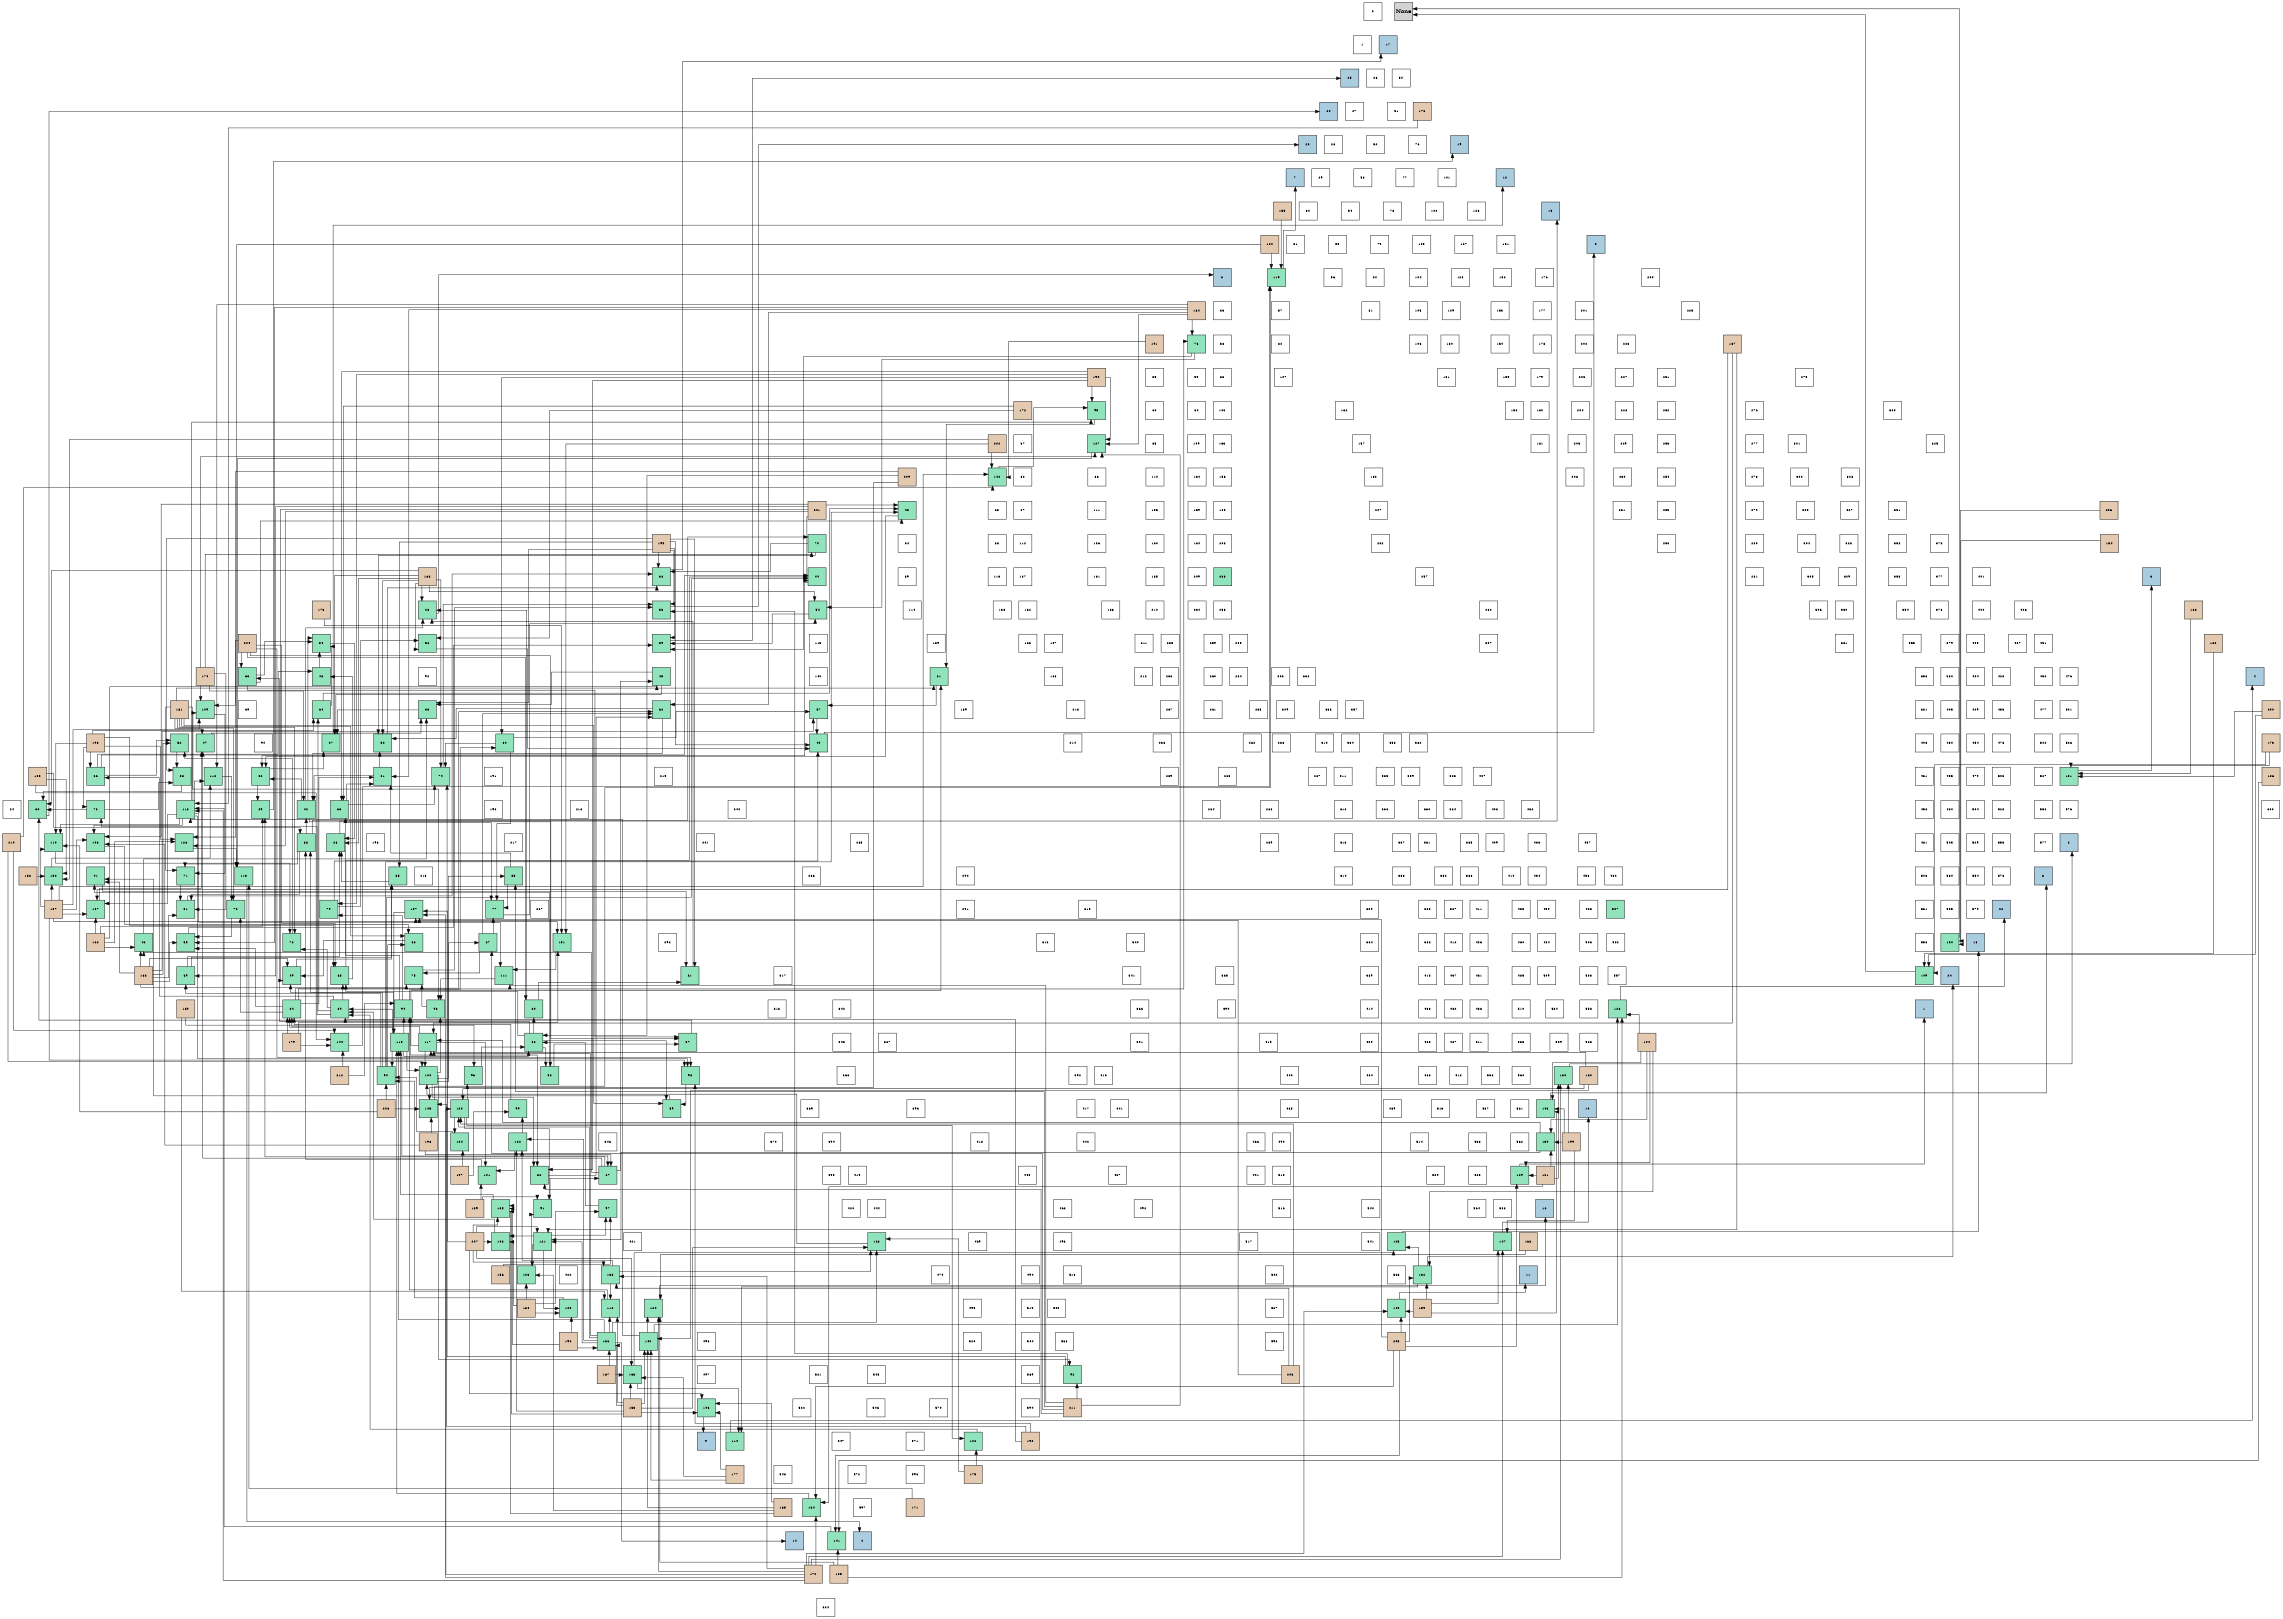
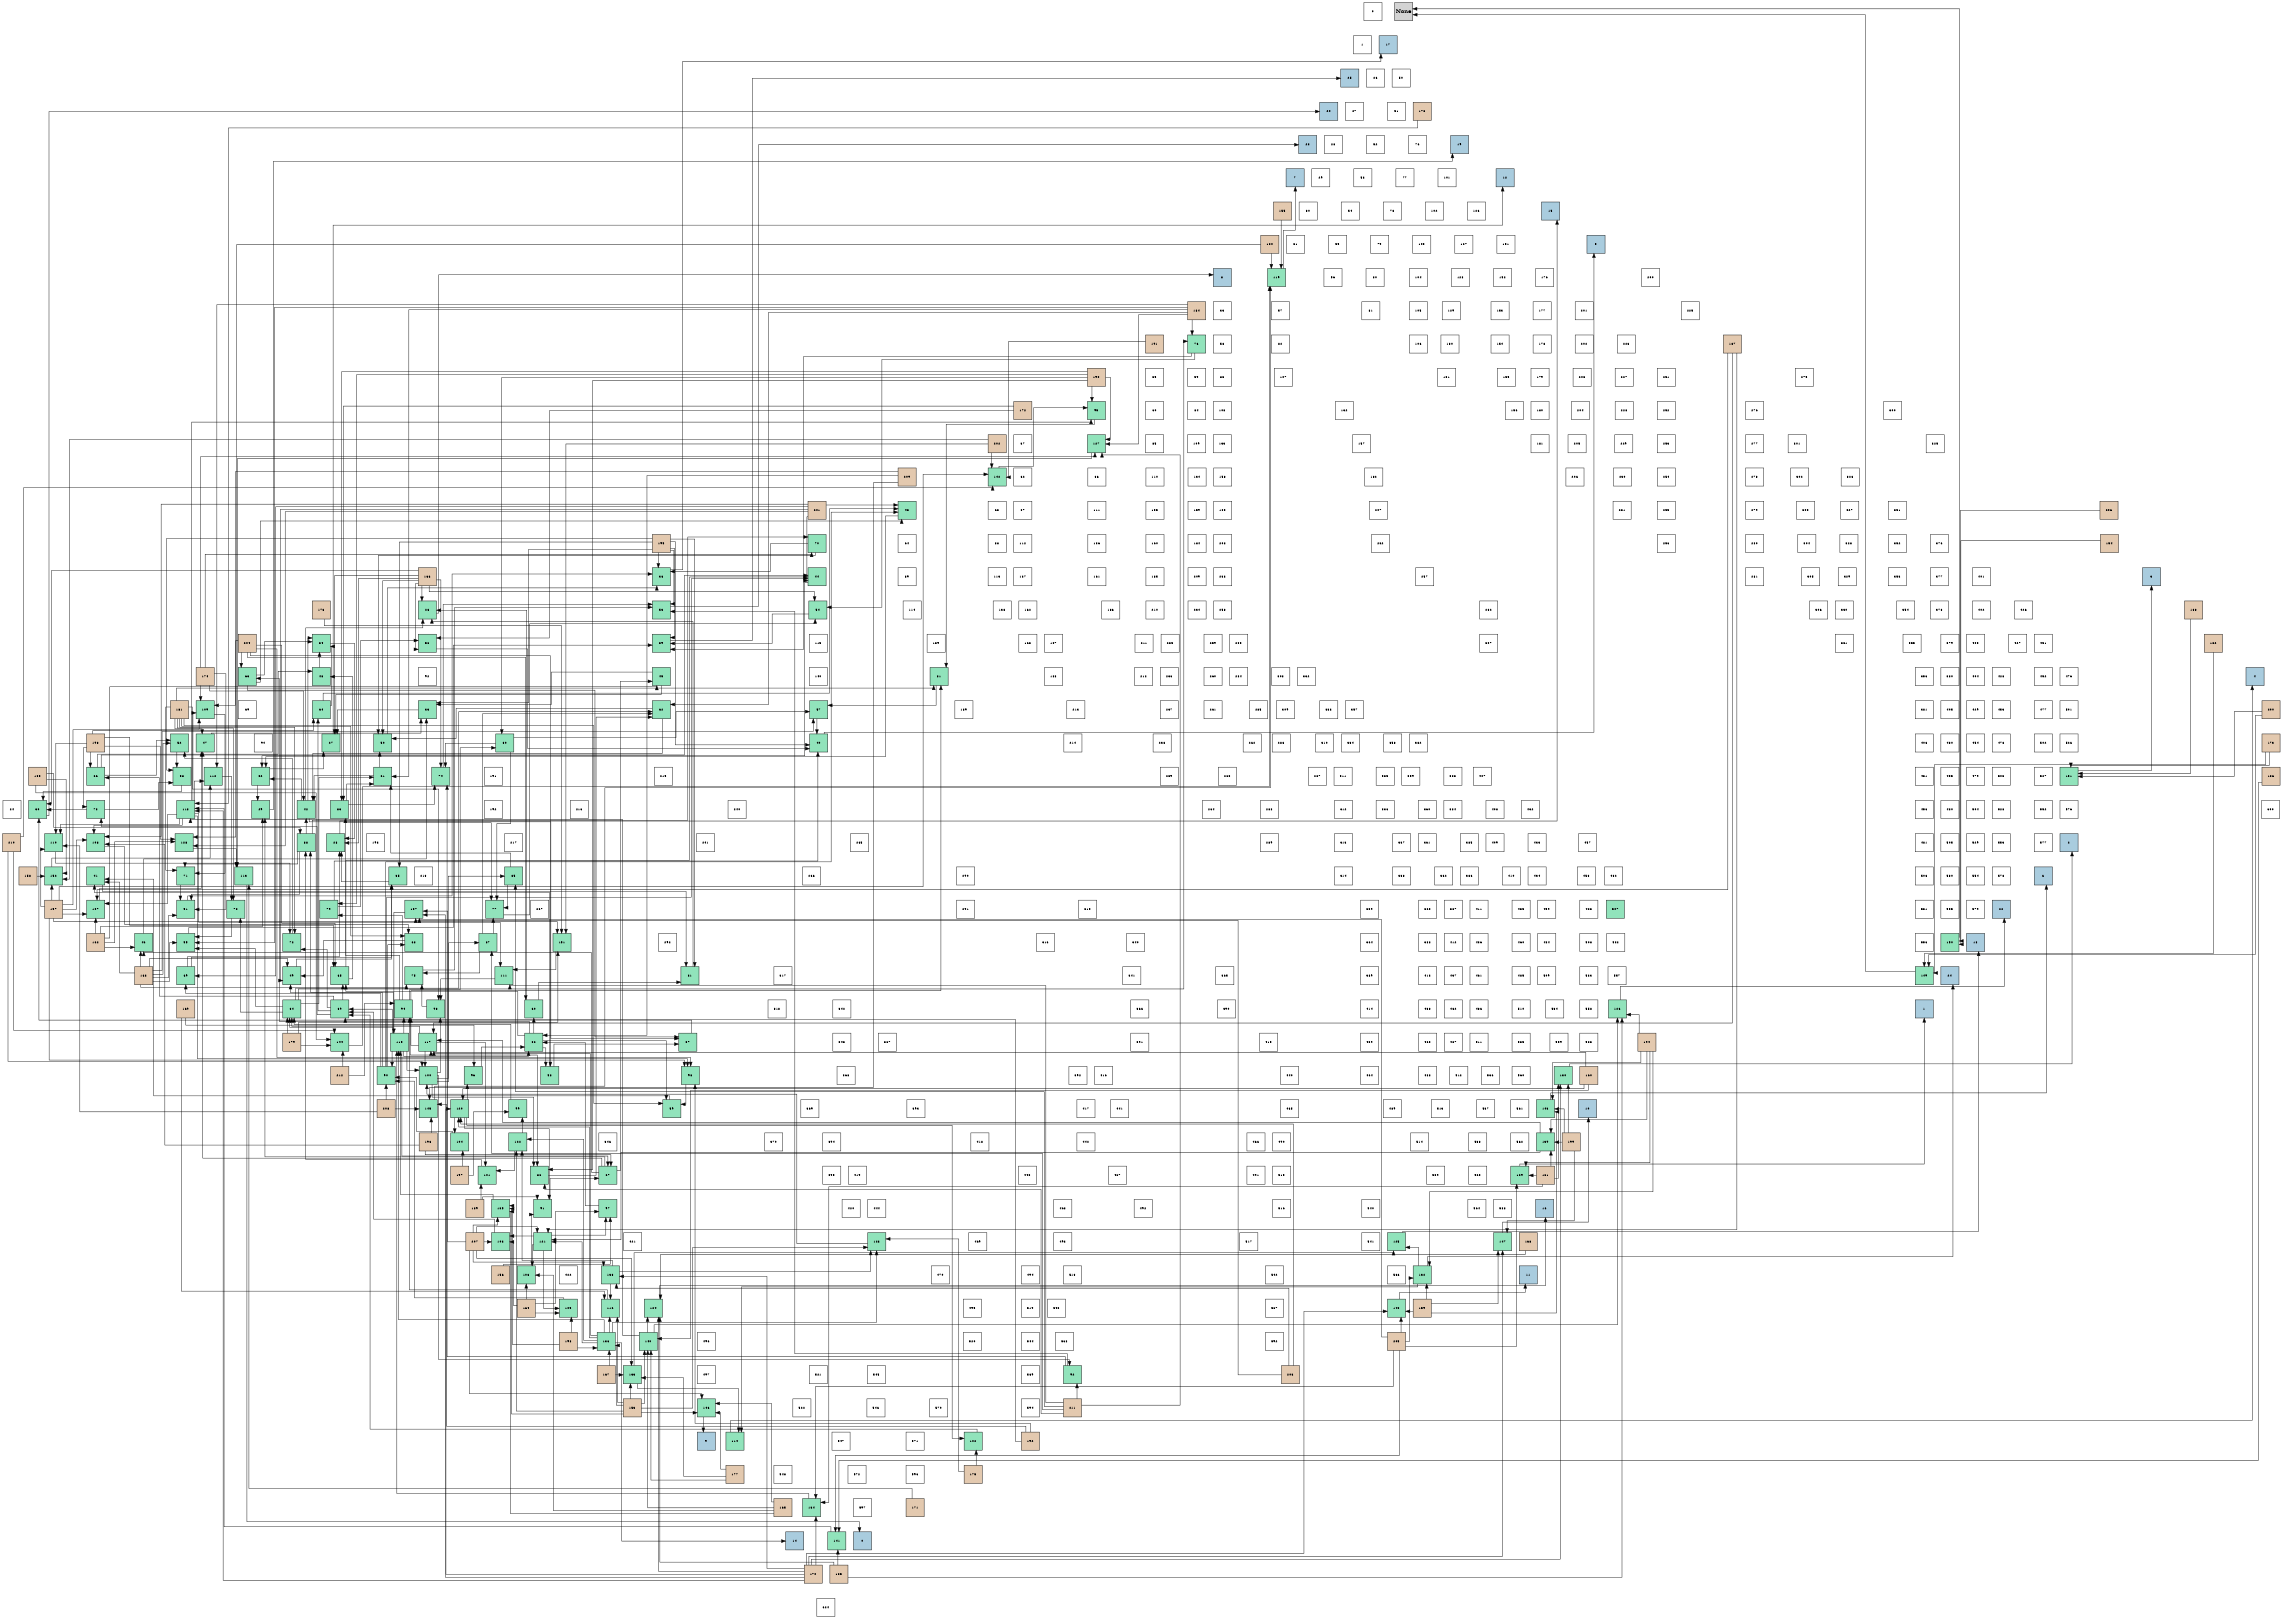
node "233": fillcolor #91e3bb -> #ffffff
